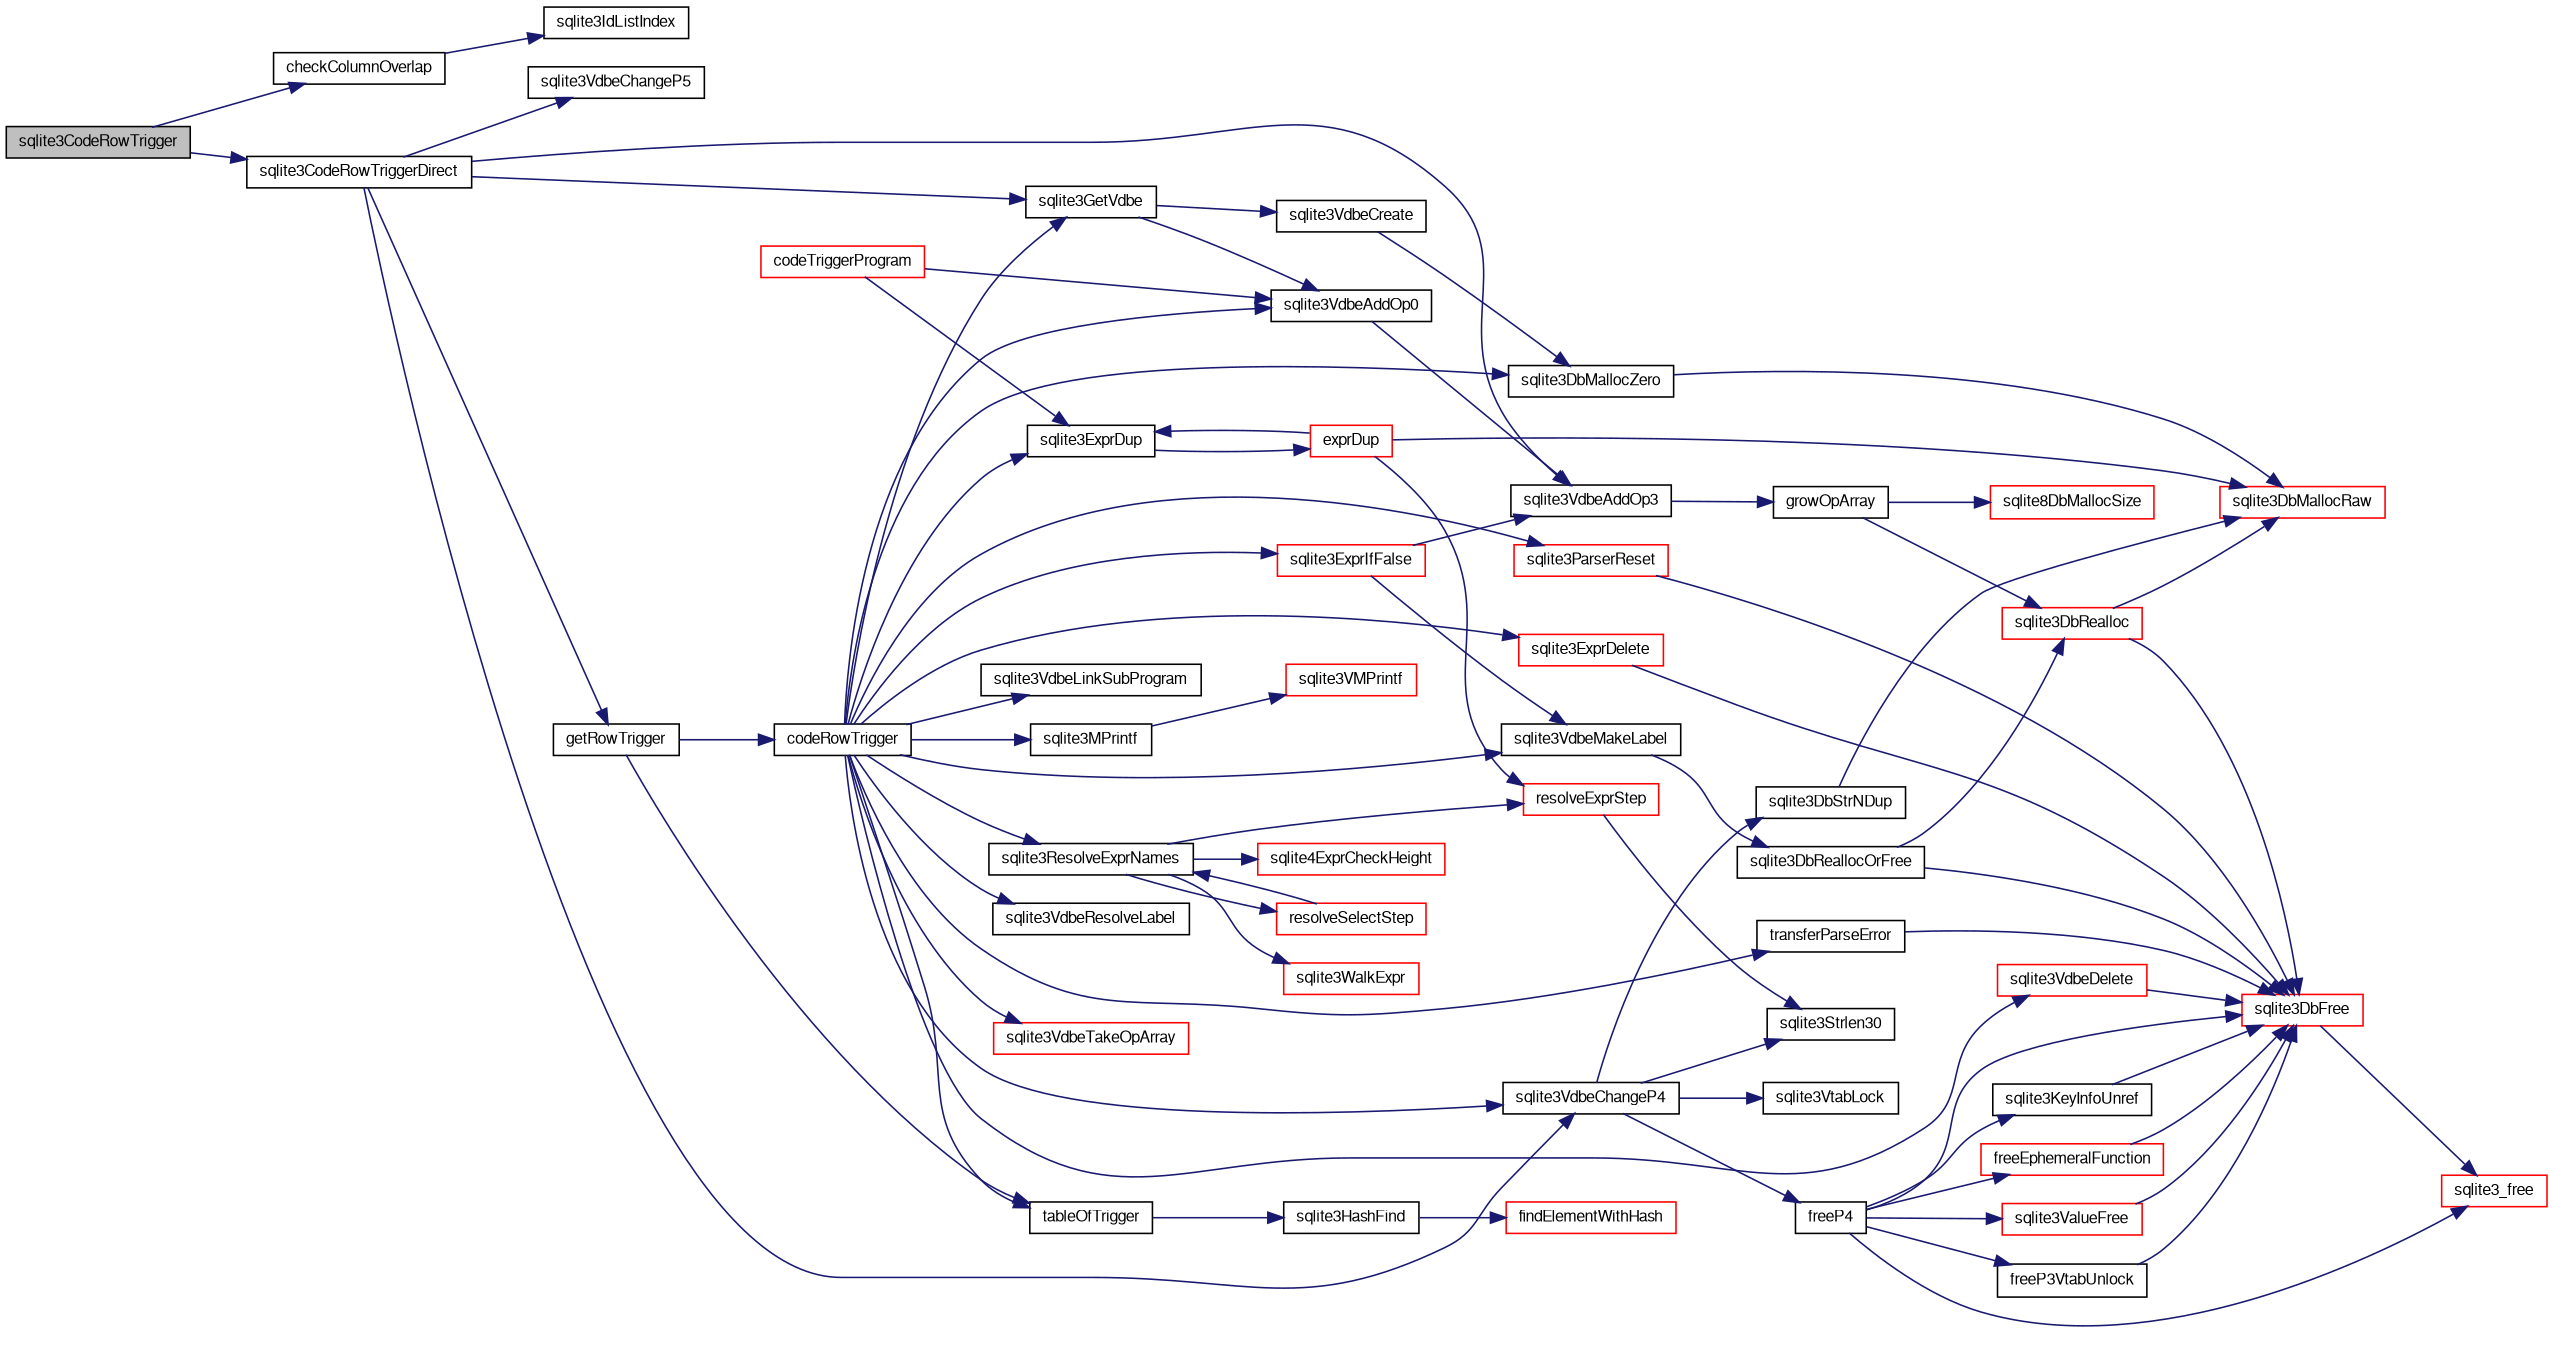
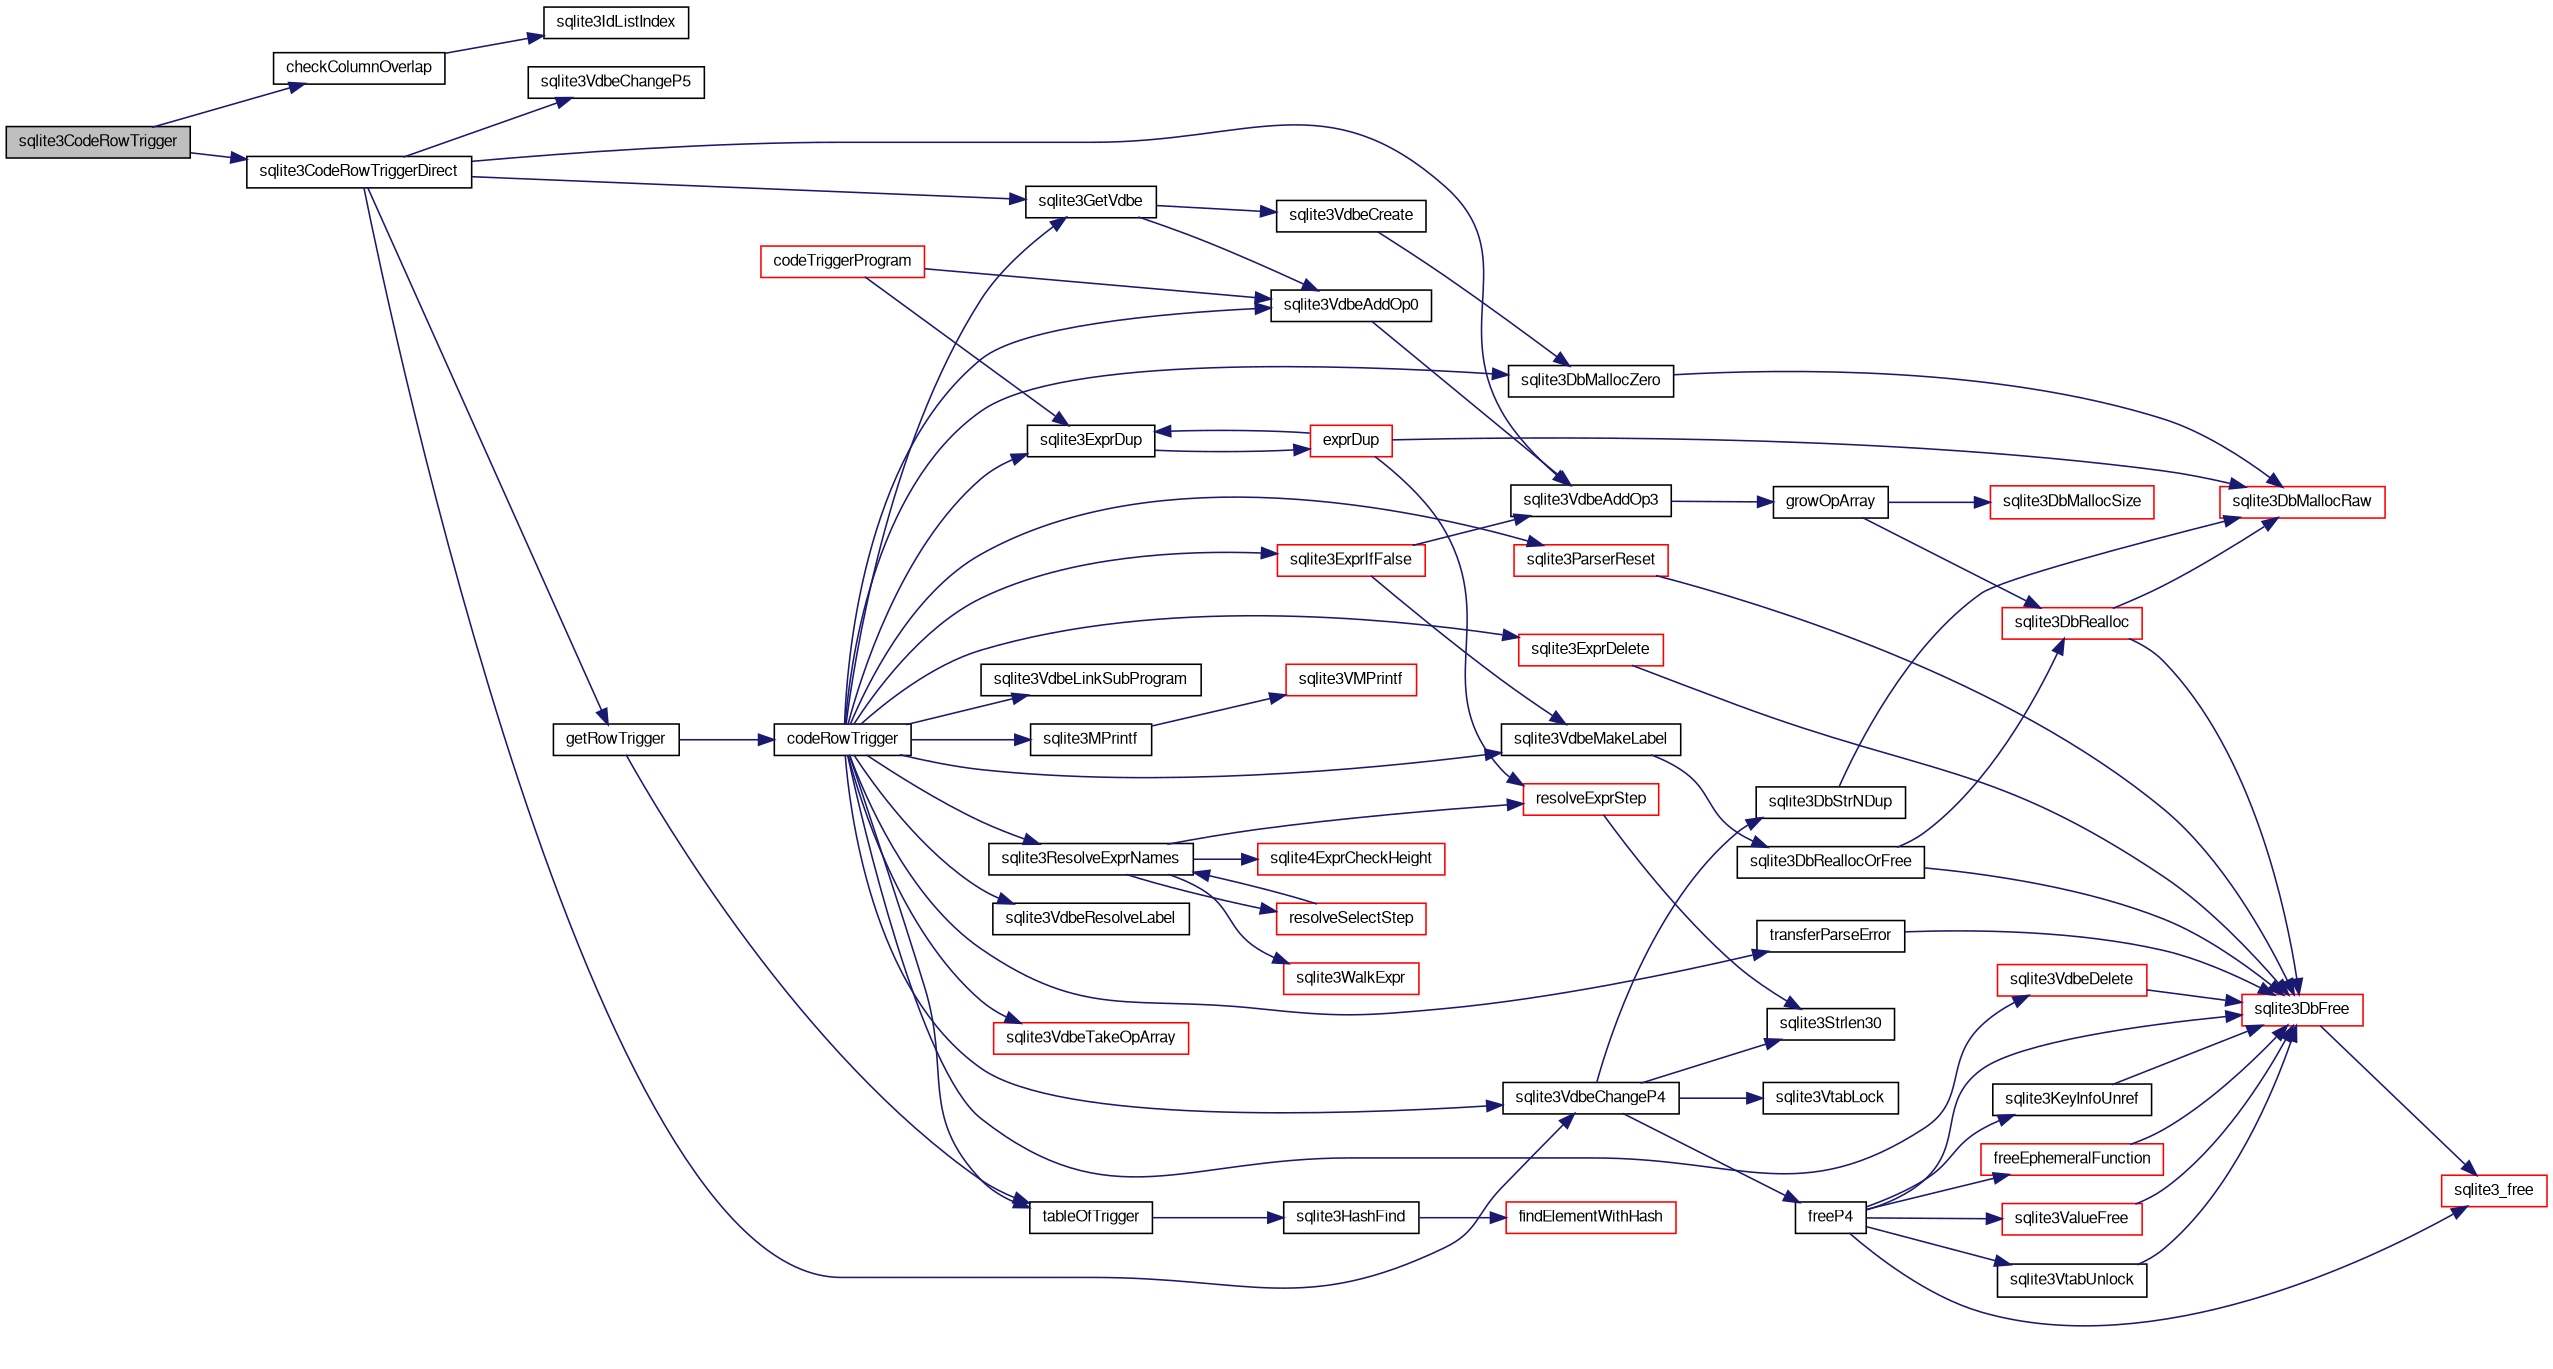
node "sqlite8DbMallocSize": label "sqlite8DbMallocSize" -> "sqlite3DbMallocSize"
node "freeP3VtabUnlock": label "freeP3VtabUnlock" -> "sqlite3VtabUnlock"
